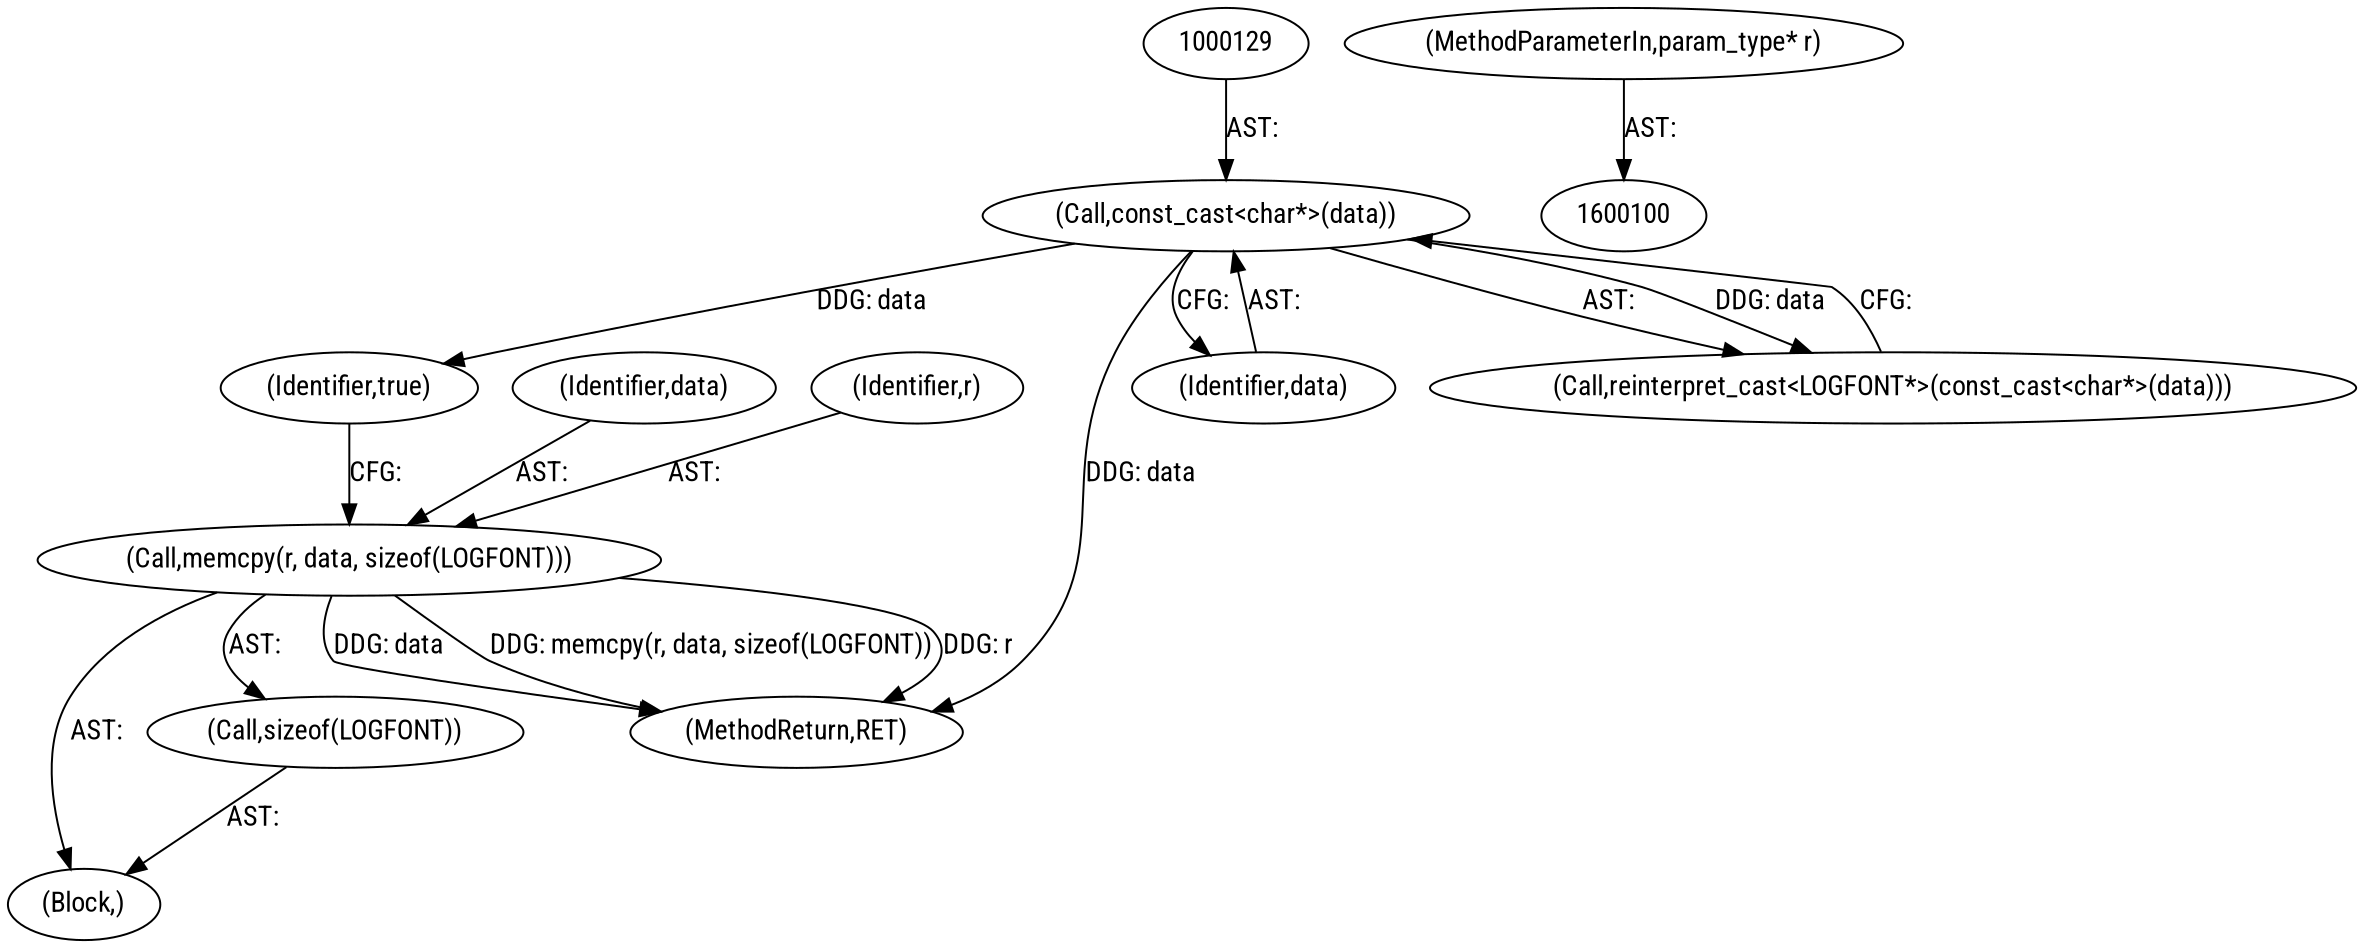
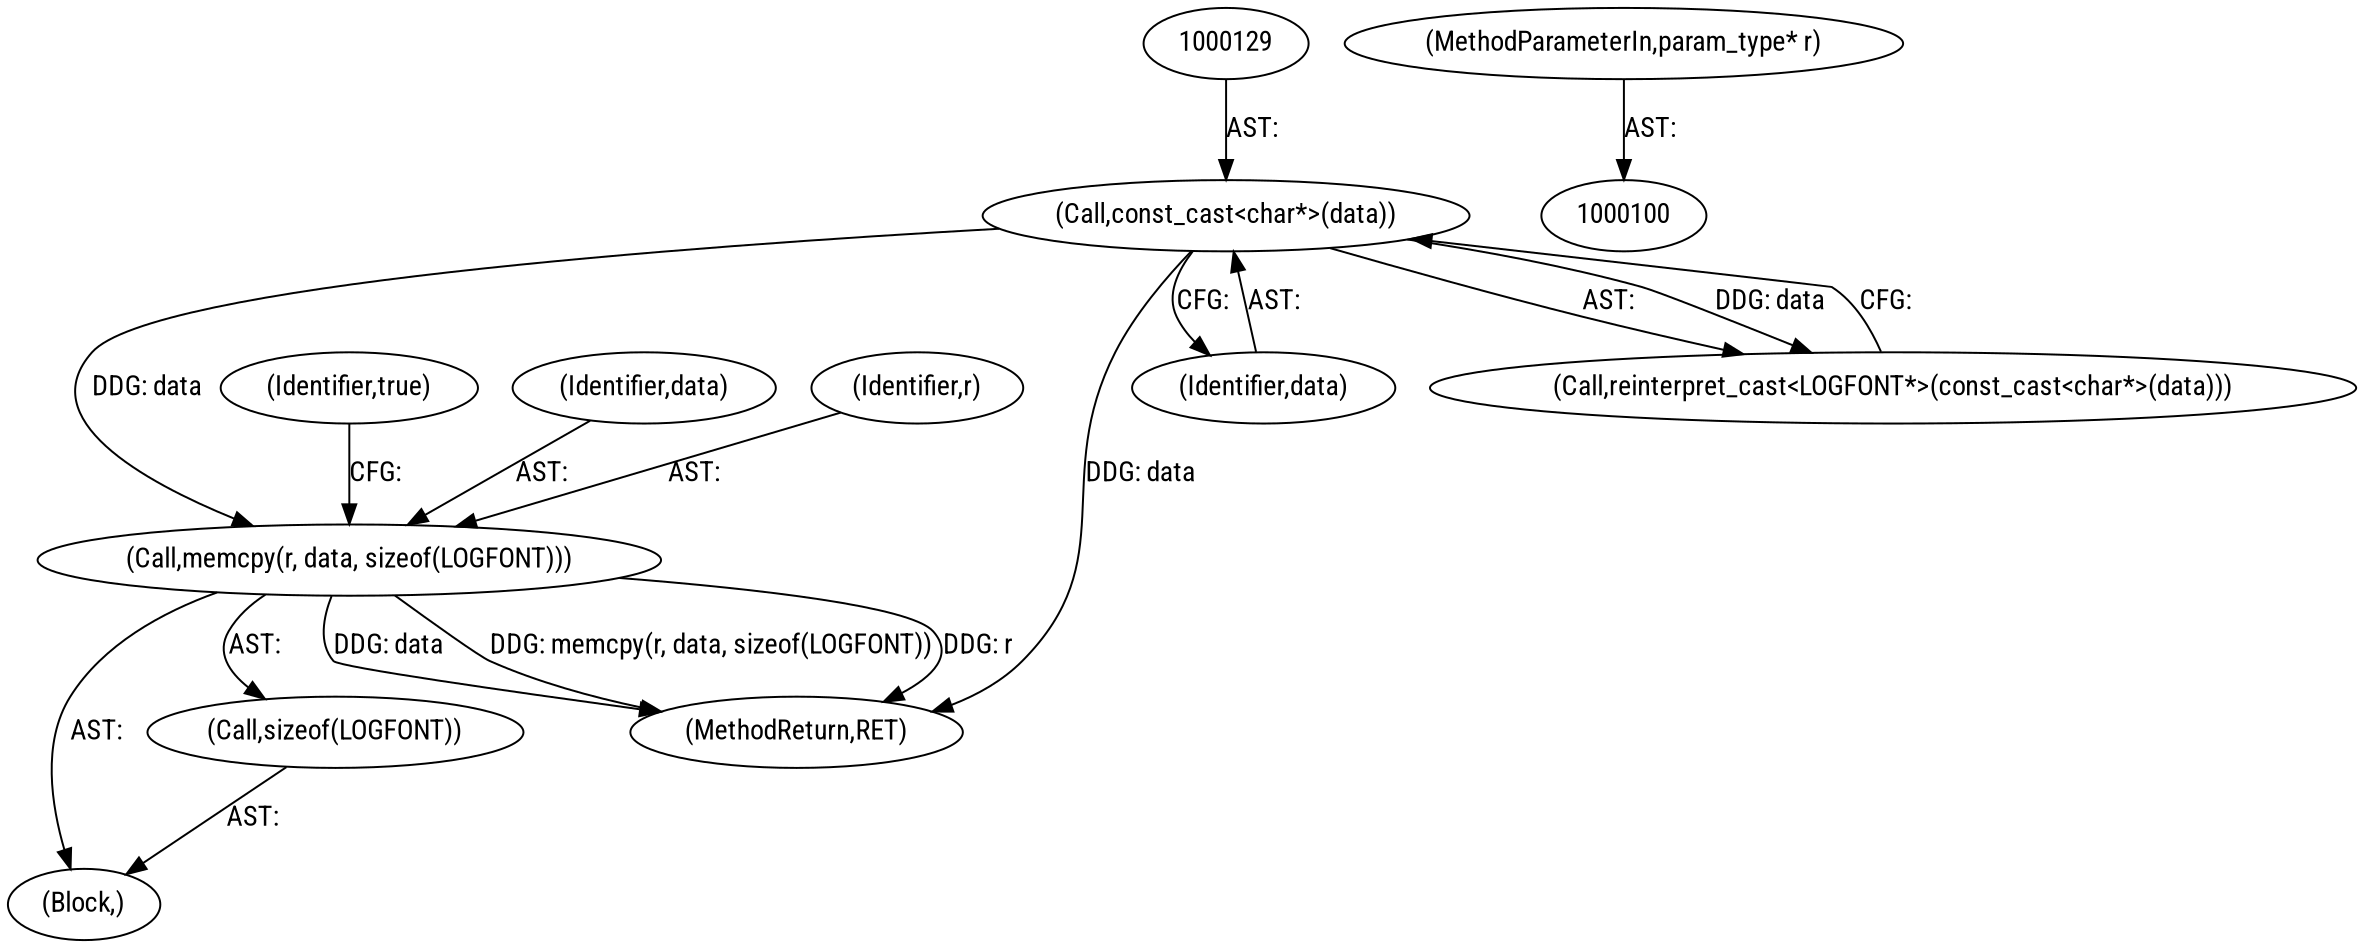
node "1600100": label "1600100" -> "1000100"
edge "(Call,const_cast<char*>(data))" -> "(Identifier,true)": now "(Call,const_cast<char*>(data))" -> "(Call,memcpy(r, data, sizeof(LOGFONT)))"
